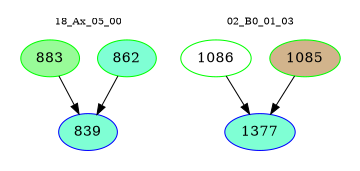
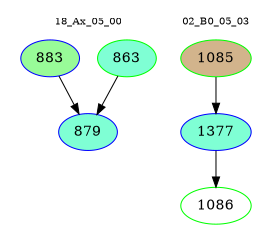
cluster "02_B0_01_03": label "02_B0_01_03" -> "02_B0_05_03"
node "883": color green -> blue
node "862": label "862" -> "863"
edge "1086" -> "1377": reversed
node "839": label "839" -> "879"
